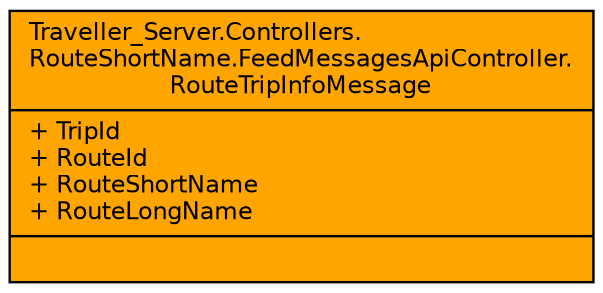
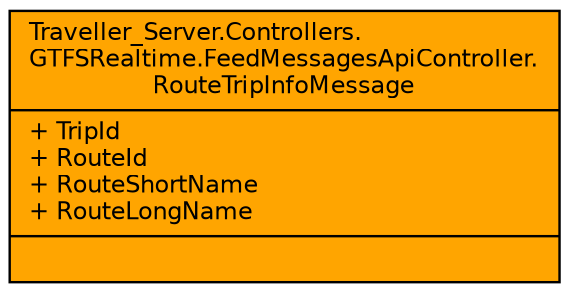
node "Traveller_Server.Controllers.": text "RouteShortName.FeedMessagesApiController." -> "GTFSRealtime.FeedMessagesApiController."
